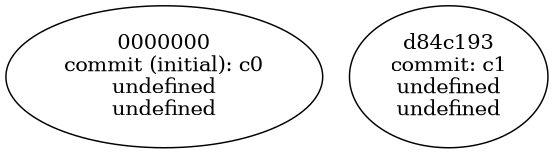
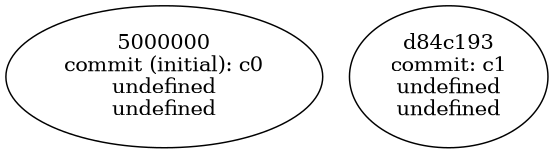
node "0000000 commit (initial): c0 undefined undefined": label "0000000 commit (initial): c0 undefined undefined" -> "5000000 commit (initial): c0 undefined undefined"
